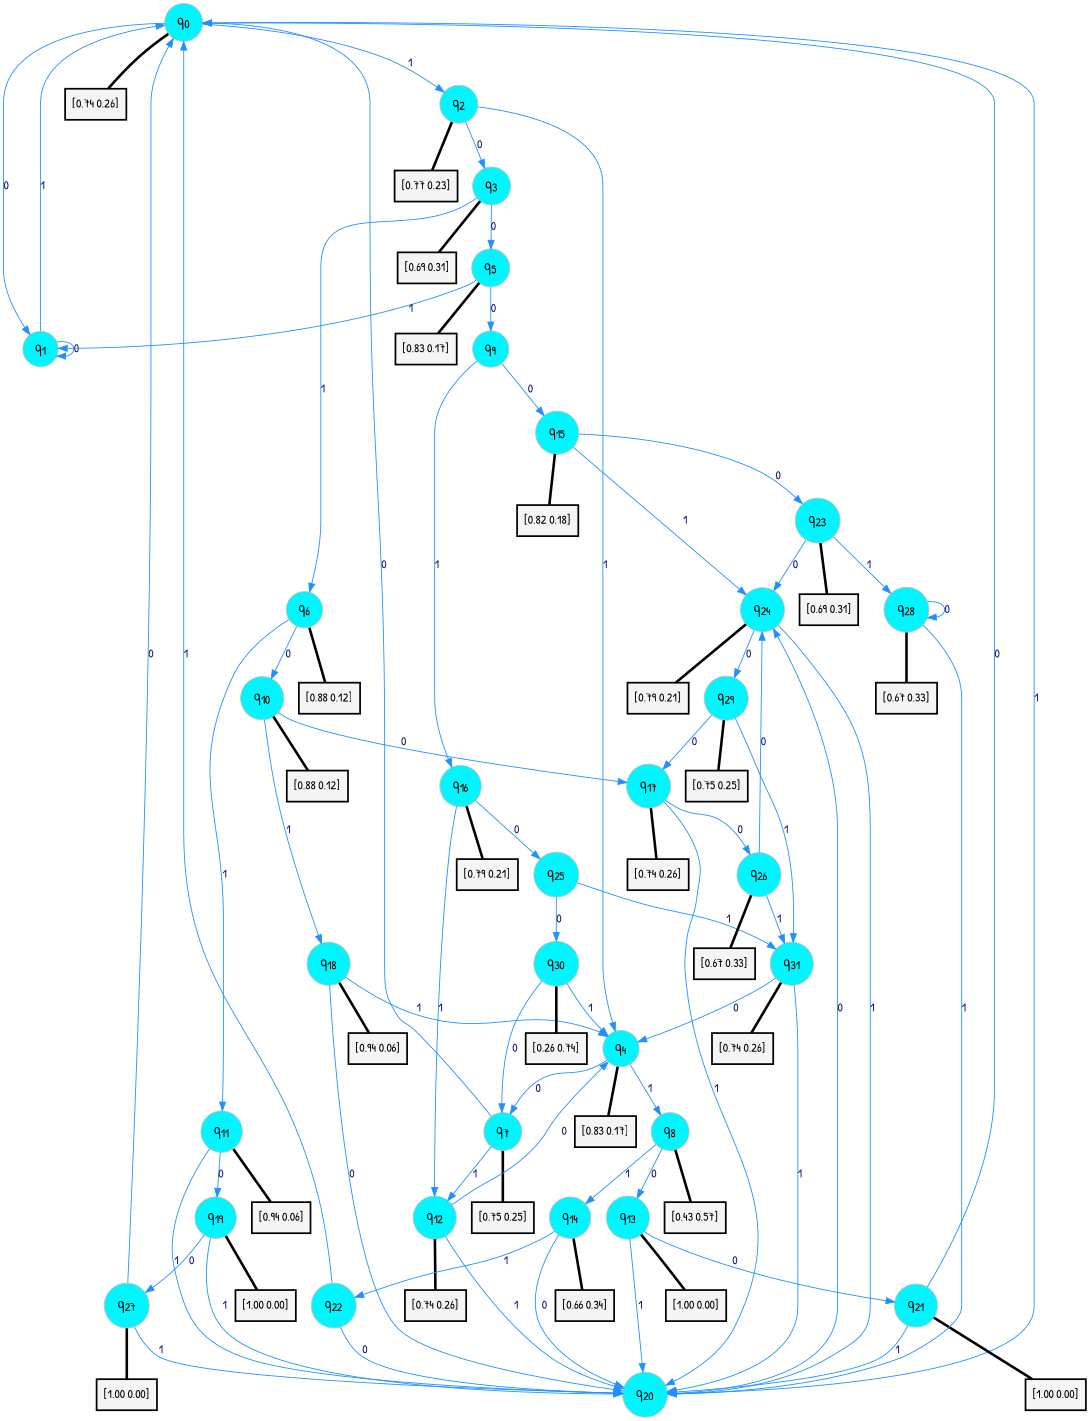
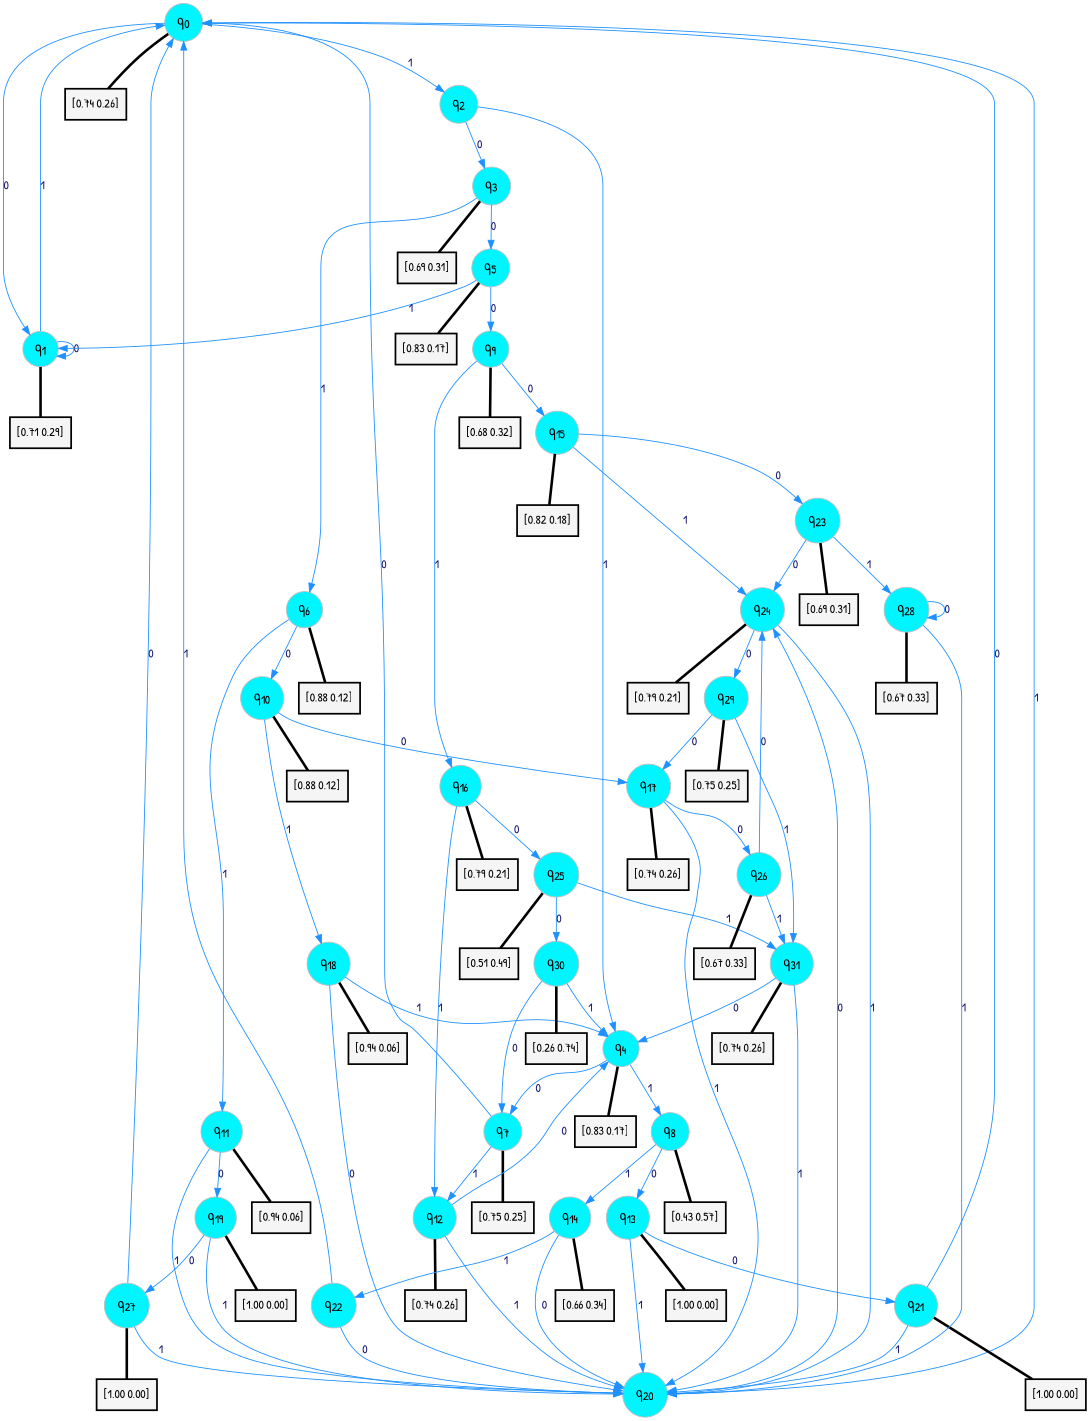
node "[0.77 0.23]": removed
node "[0.71 0.29]": added
node "[0.68 0.32]": added
node "[0.51 0.49]": added
